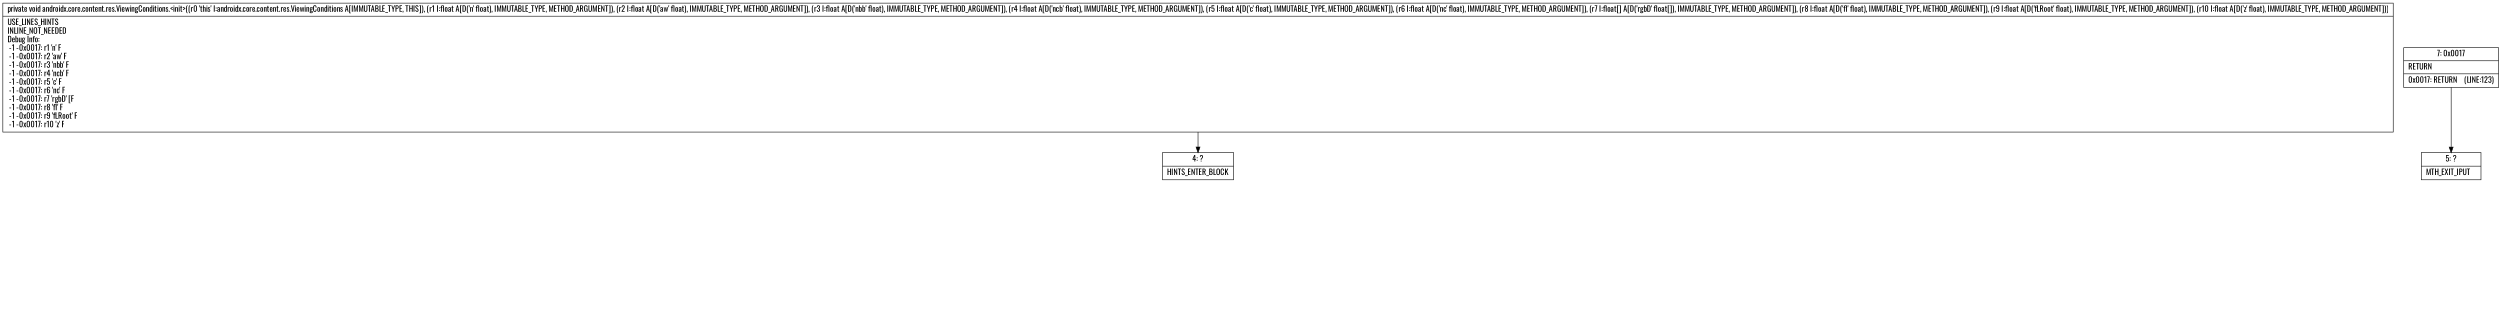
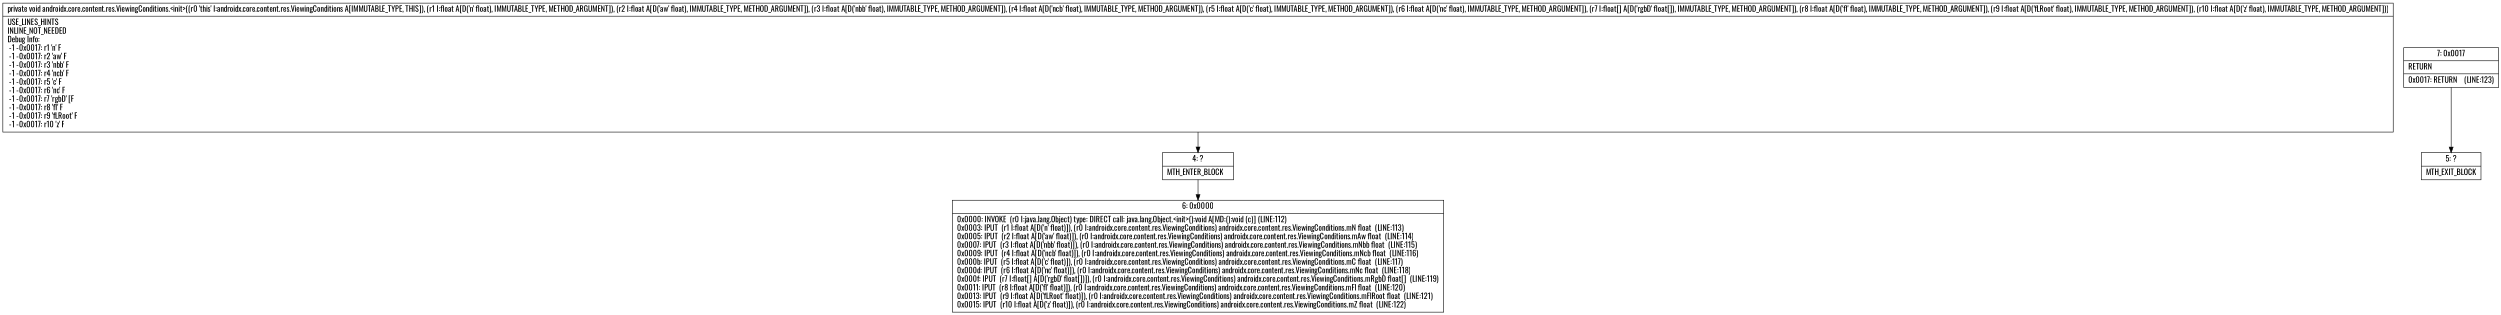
node "4: ?": text "HINTS_ENTER_BLOCK" -> "MTH_ENTER_BLOCK"
node "5: ?": text "MTH_EXIT_IPUT" -> "MTH_EXIT_BLOCK"
node "6: 0x0000": added
